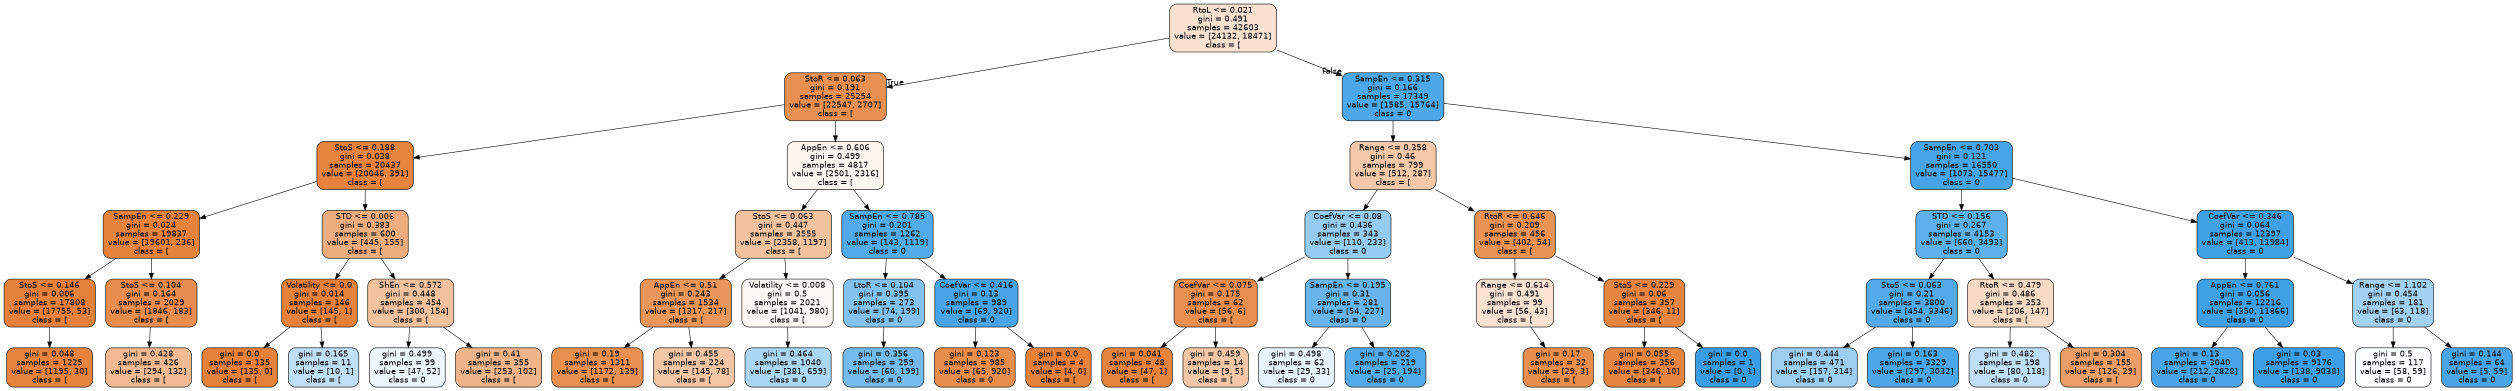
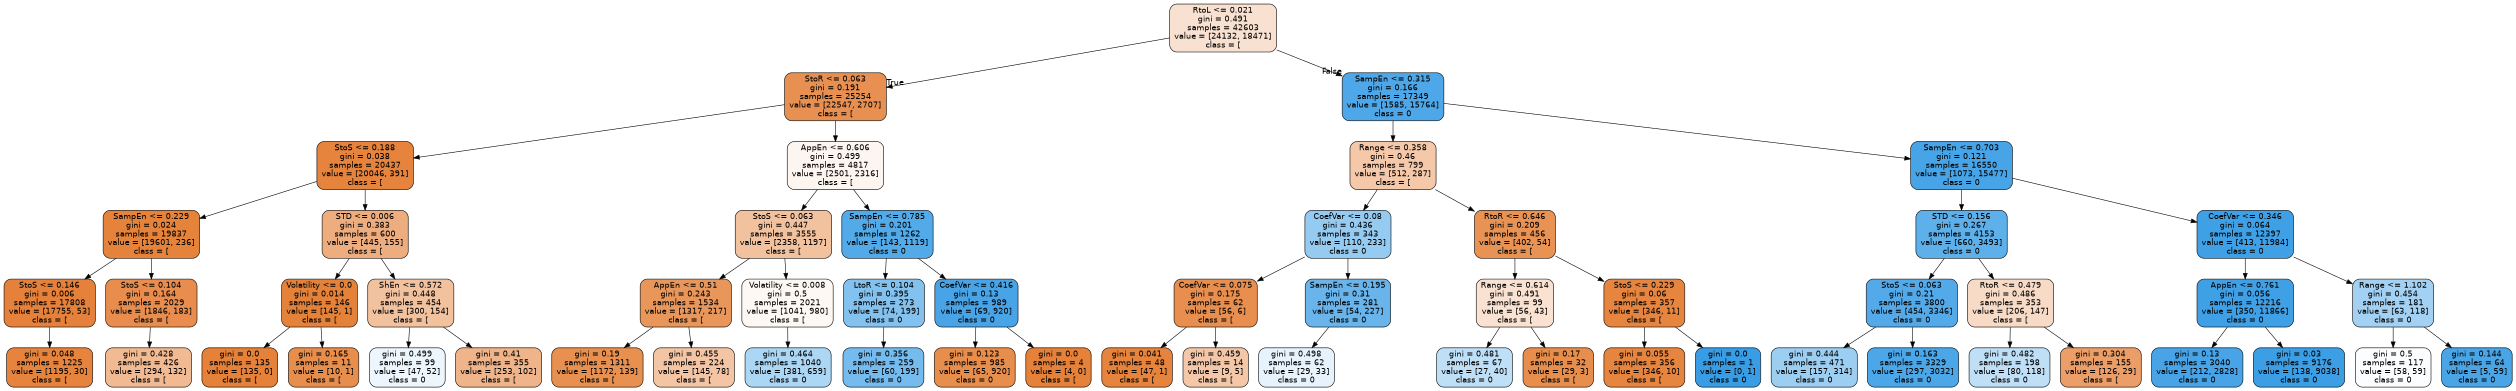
node "gini = 0.165 samples = 11 value = [10, 1] class = [": fillcolor #bfdff7 -> #e88e4d
node "gini = 0.202 samples = 219 value = [25, 194] class = 0": removed
node "gini = 0.481 samples = 67 value = [27, 40] class = 0": added
